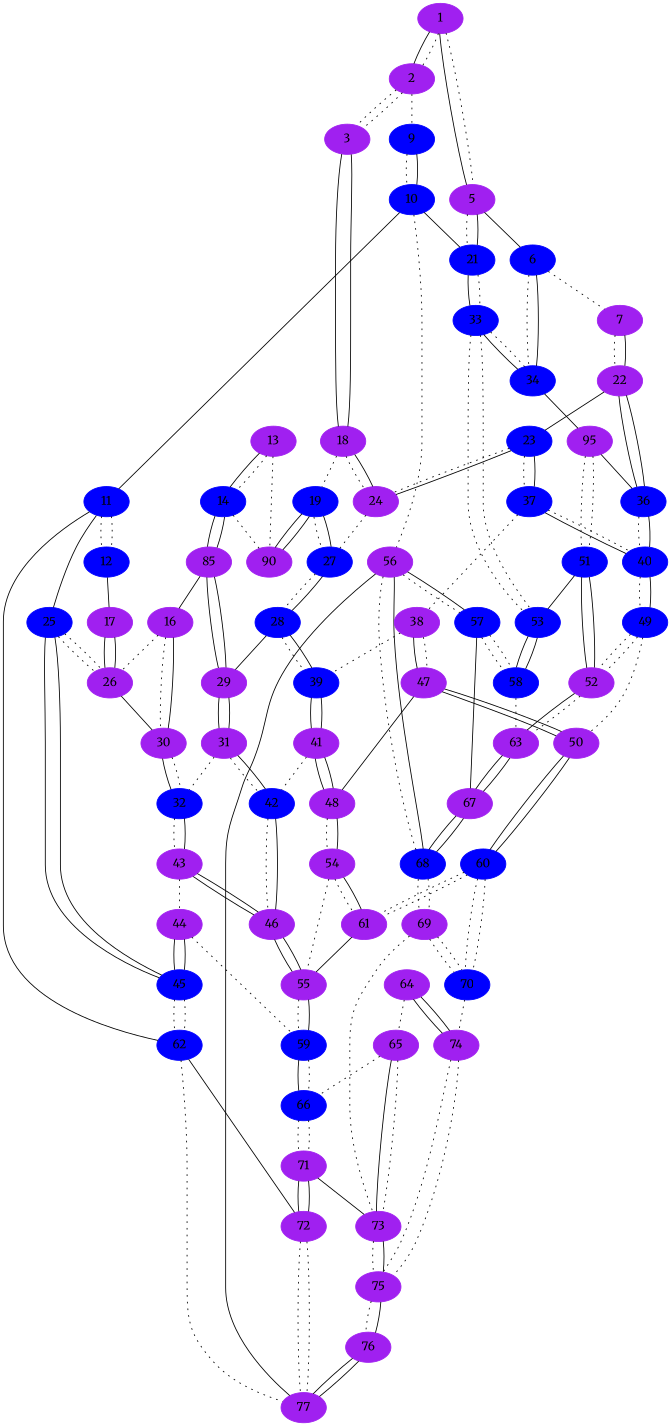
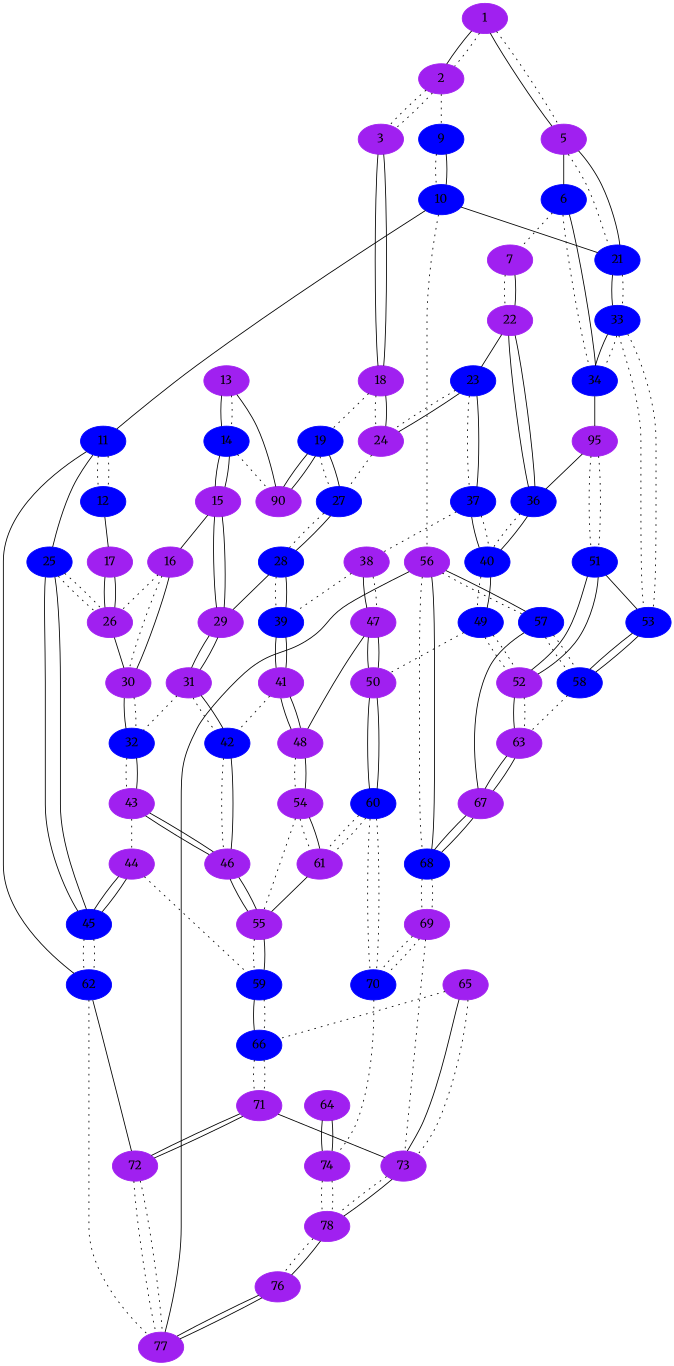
edge "13" -- "90": style dotted -> solid
node "85": label "85" -> "15"
edge "64" -- "65": removed
node "75": label "75" -> "78"
